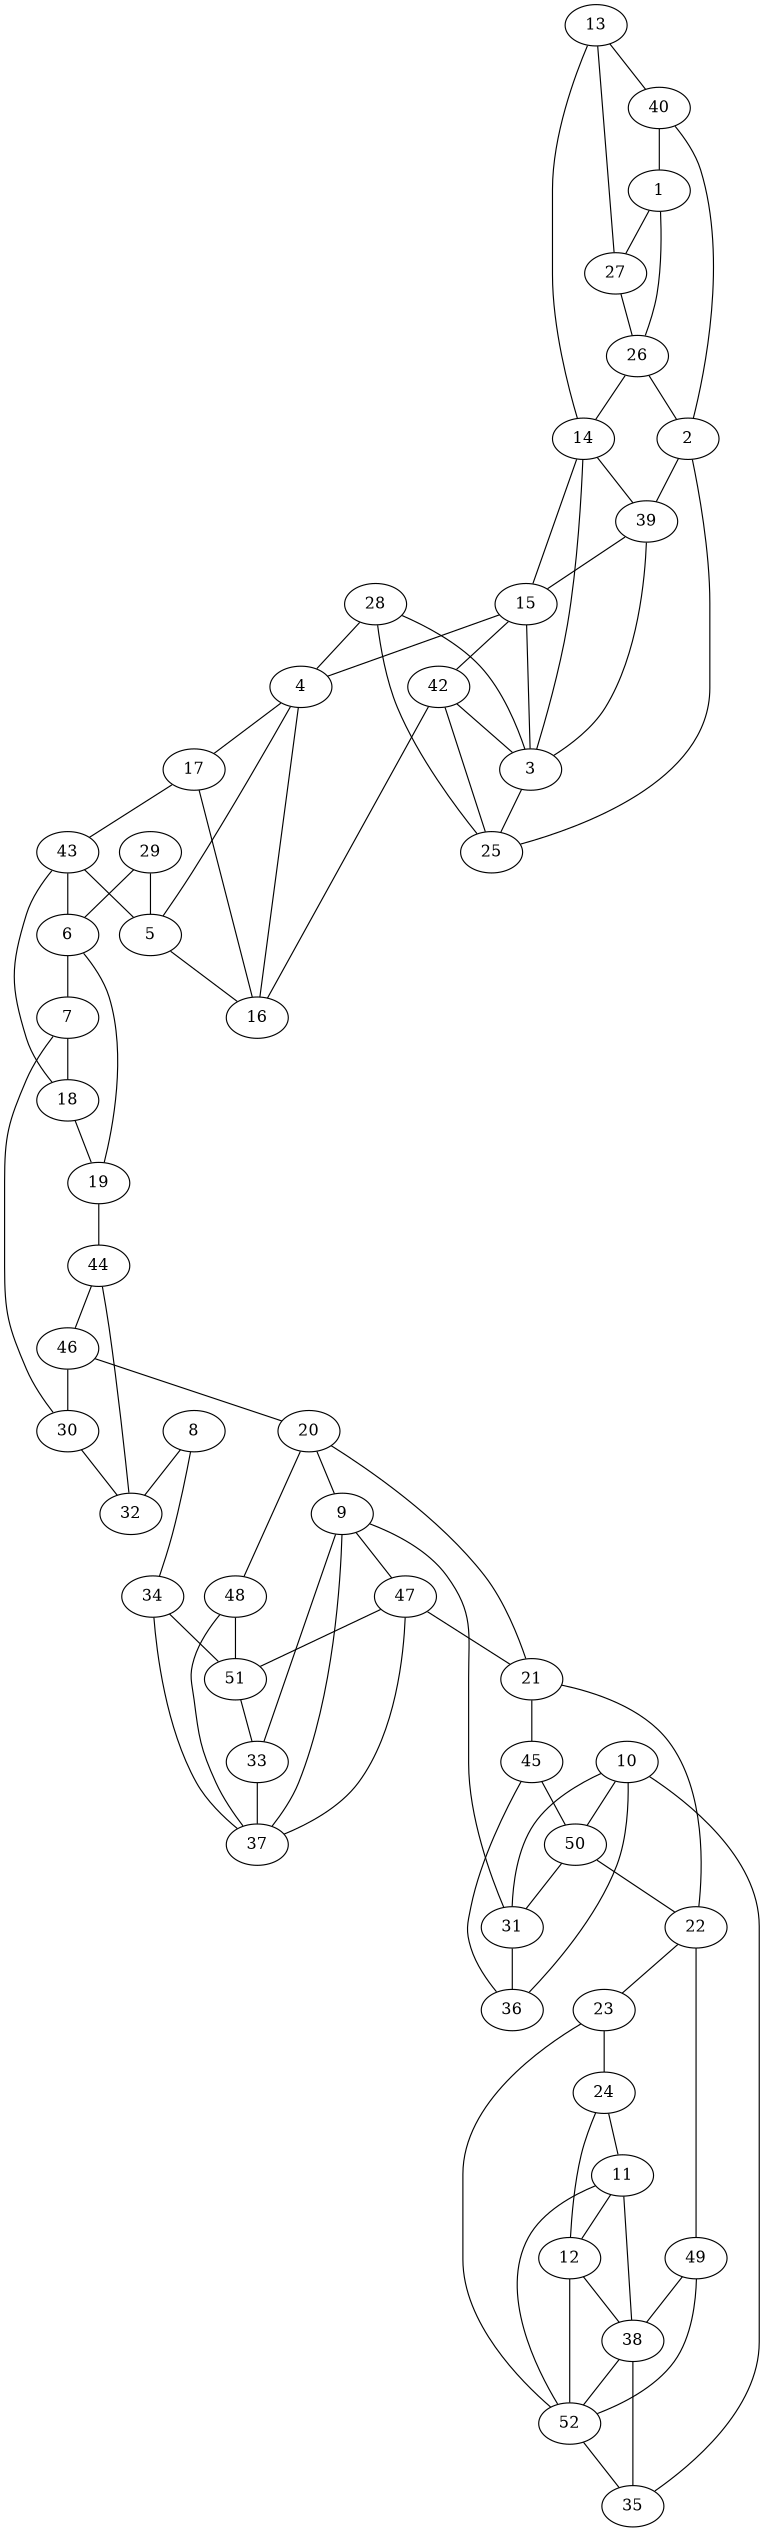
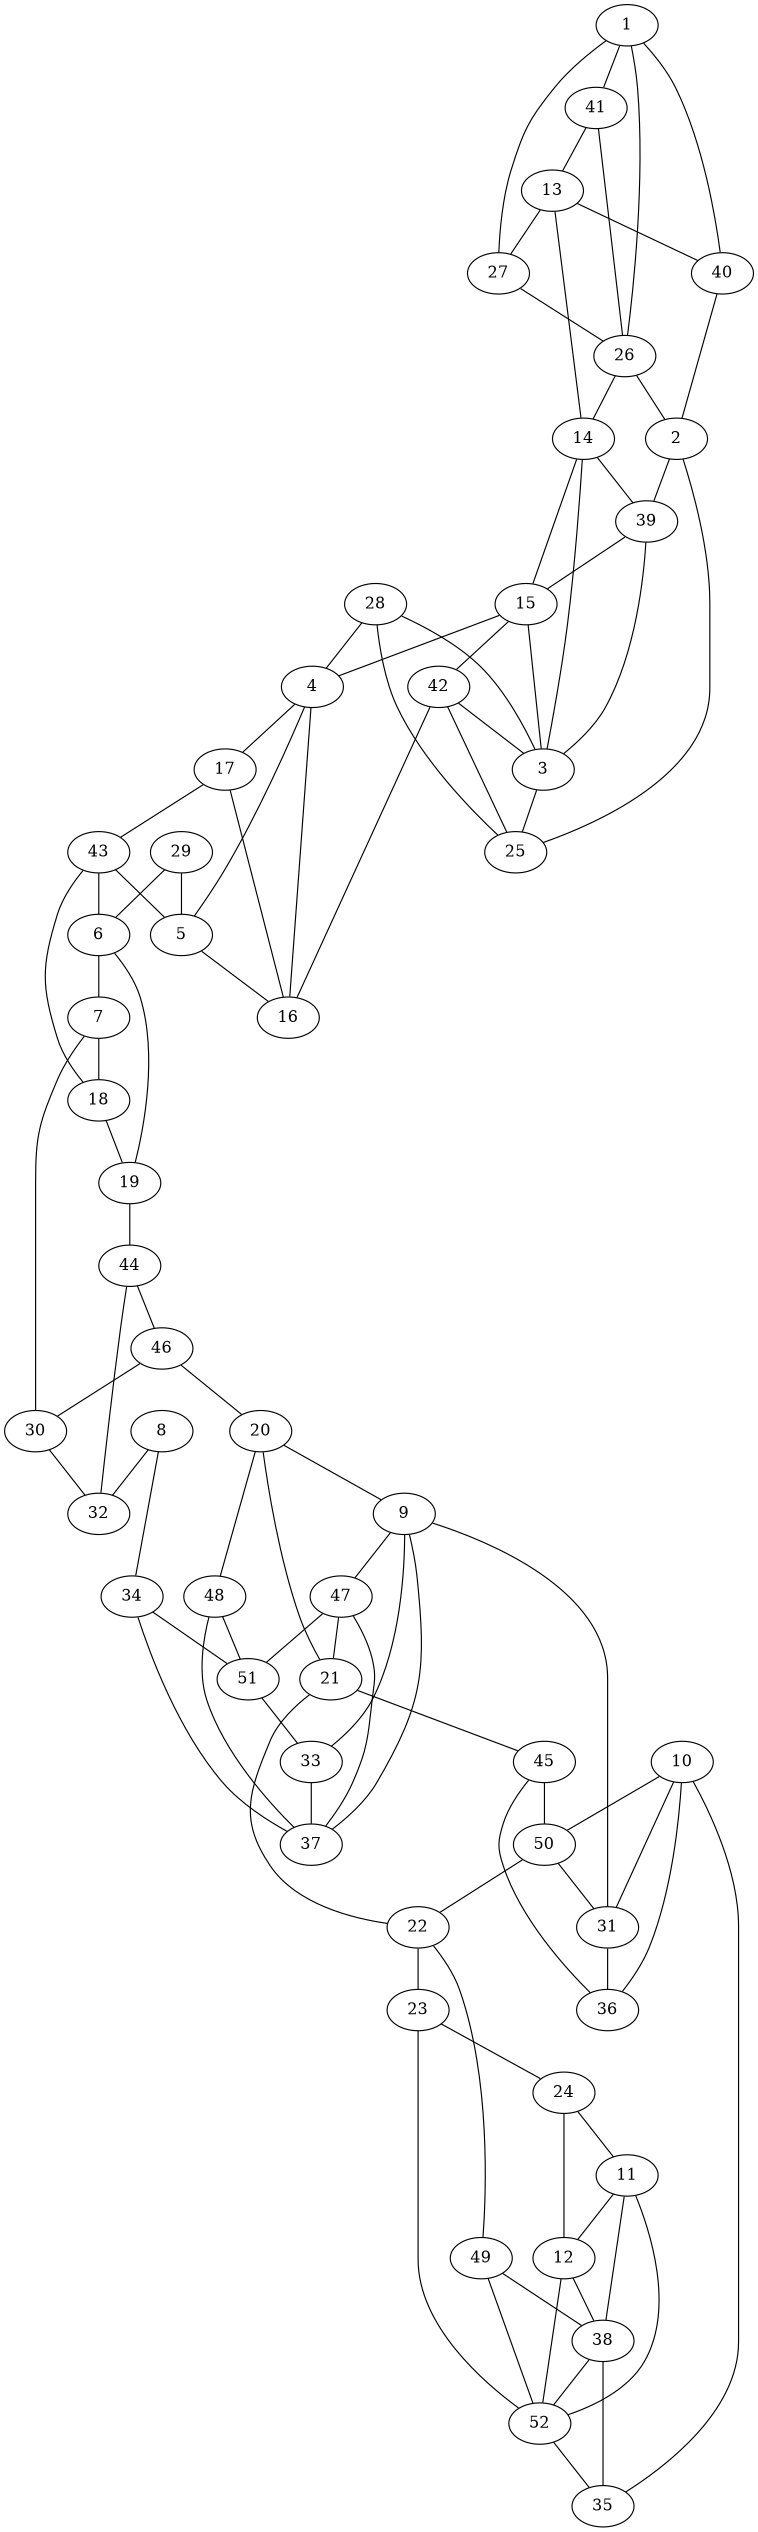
node "41": added
